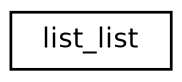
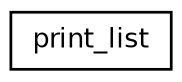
node "list_list": label "list_list" -> "print_list"
